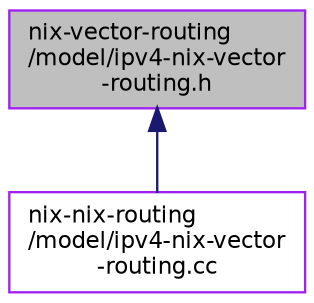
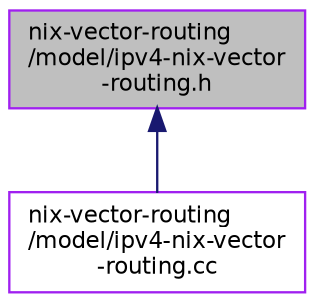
node "nix-nix-routing /model/ipv4-nix-vector -routing.cc": label "nix-nix-routing /model/ipv4-nix-vector -routing.cc" -> "nix-vector-routing /model/ipv4-nix-vector -routing.cc"
